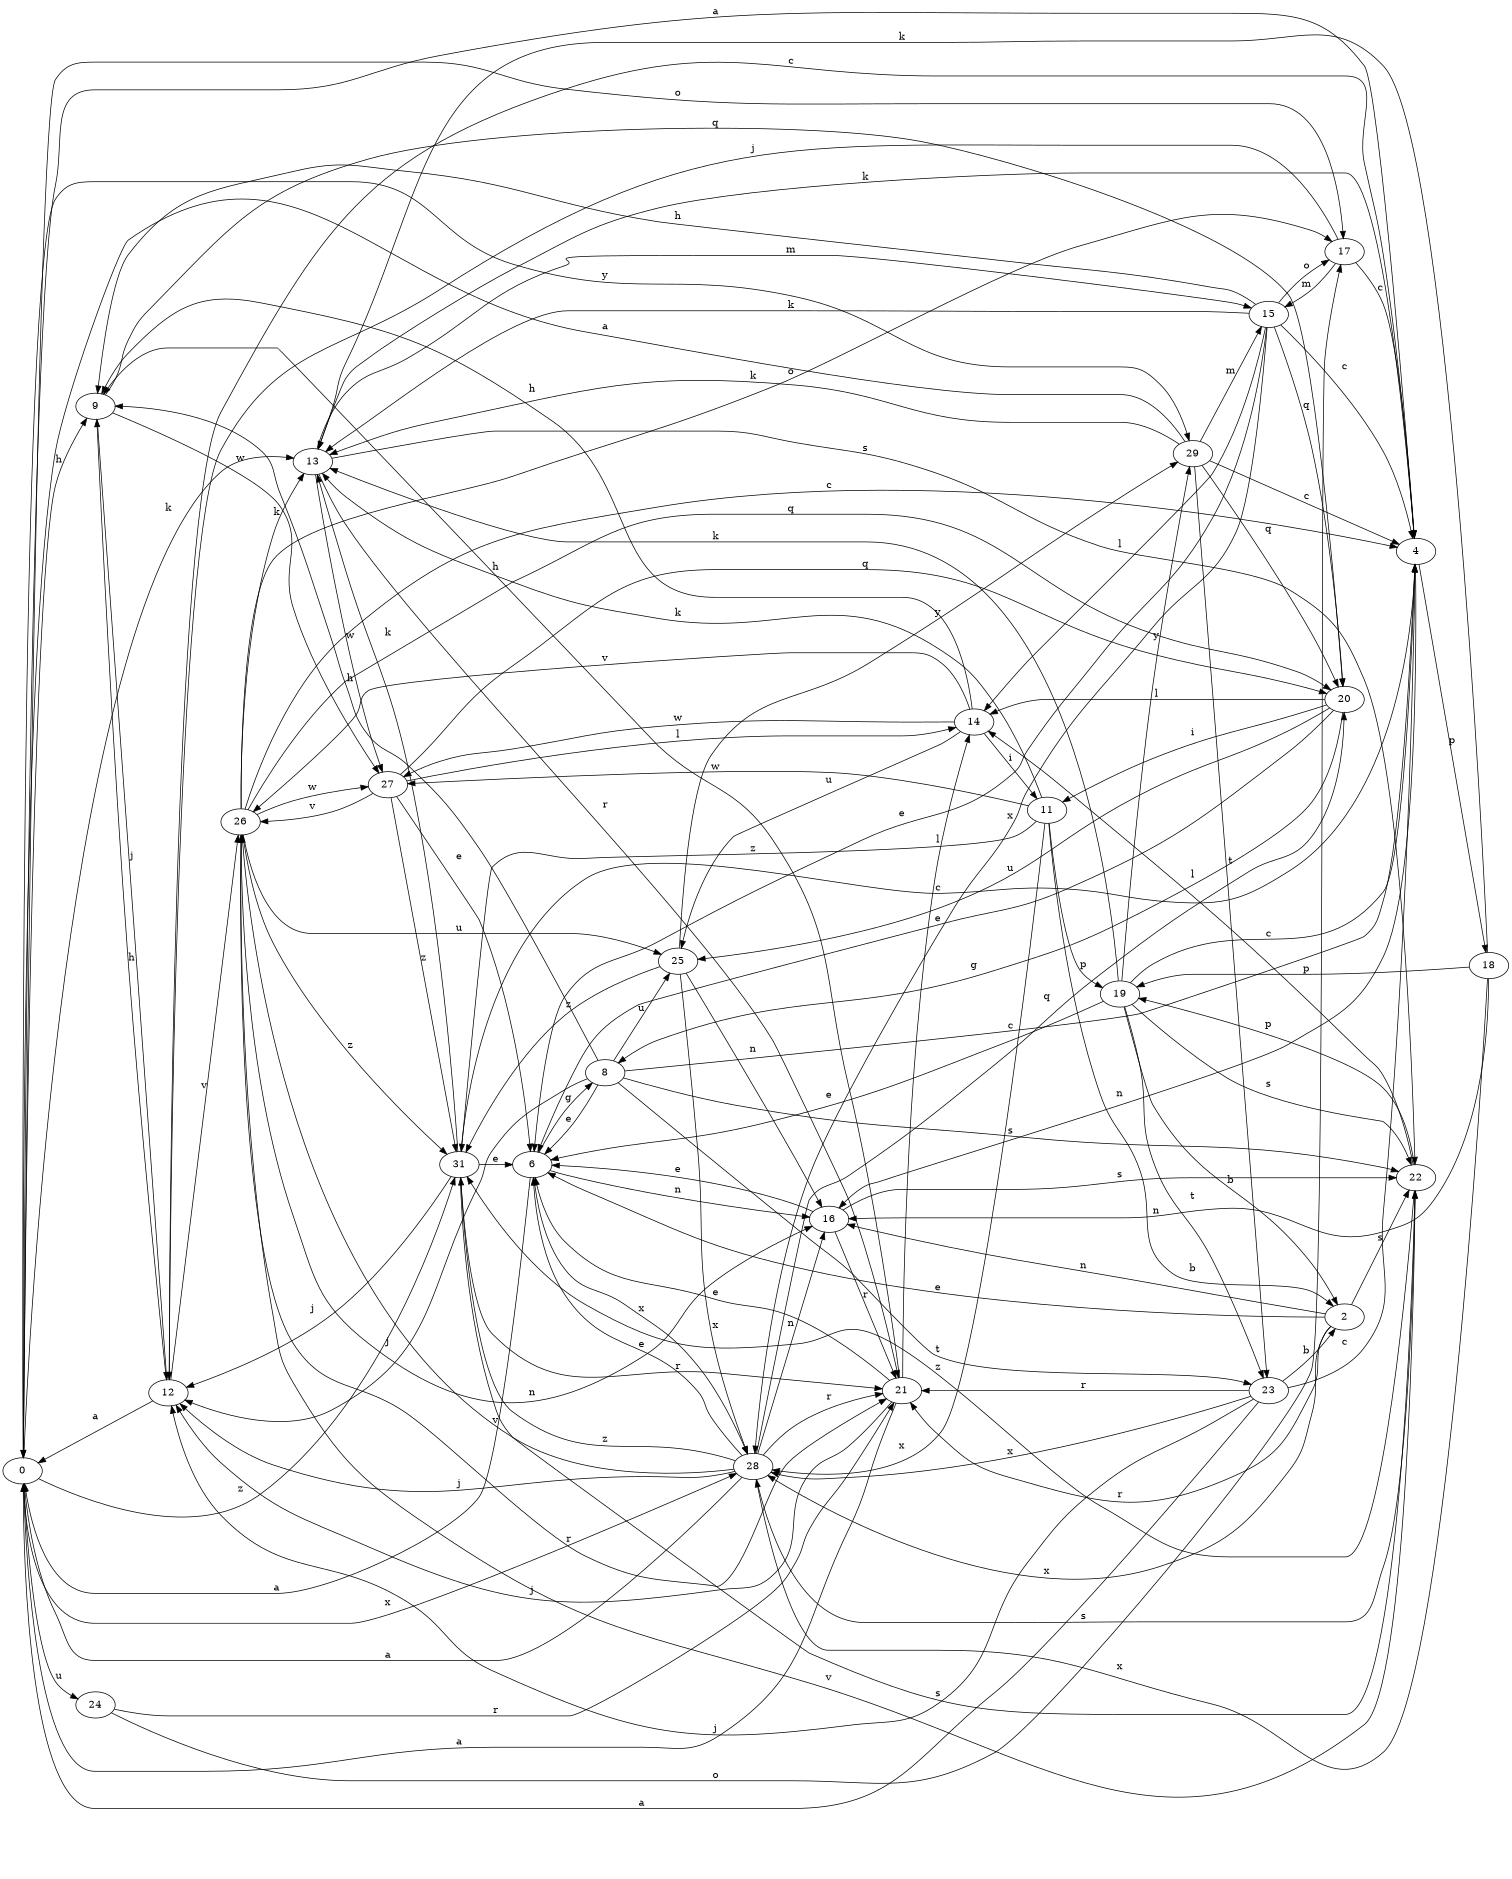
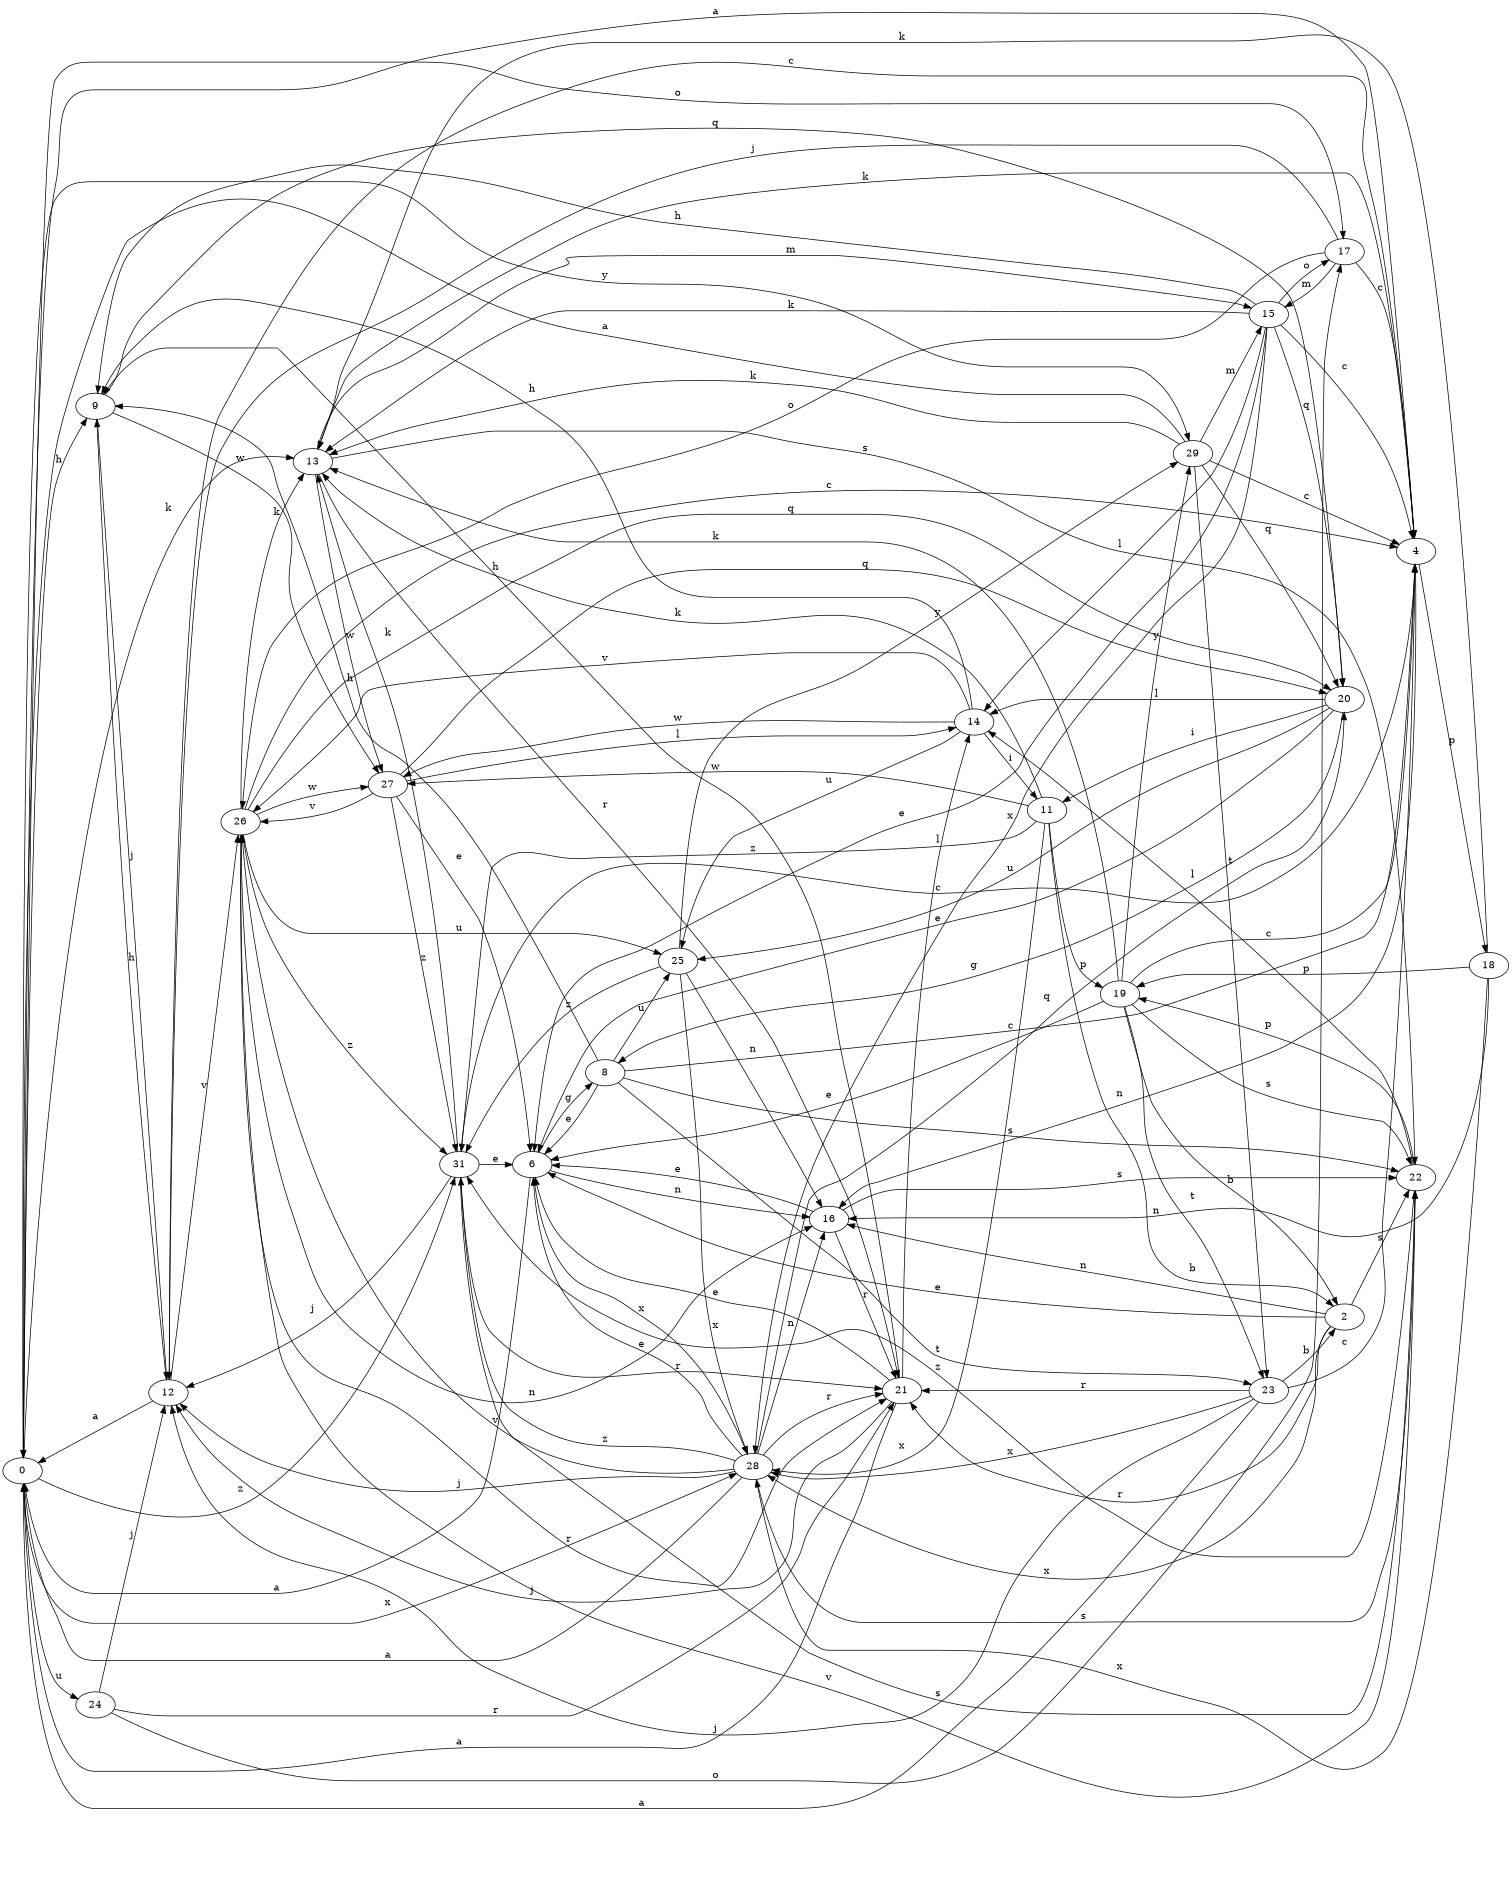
edge "26" -> "17": reversed
edge "8" -> "12": now "24" -> "12"
